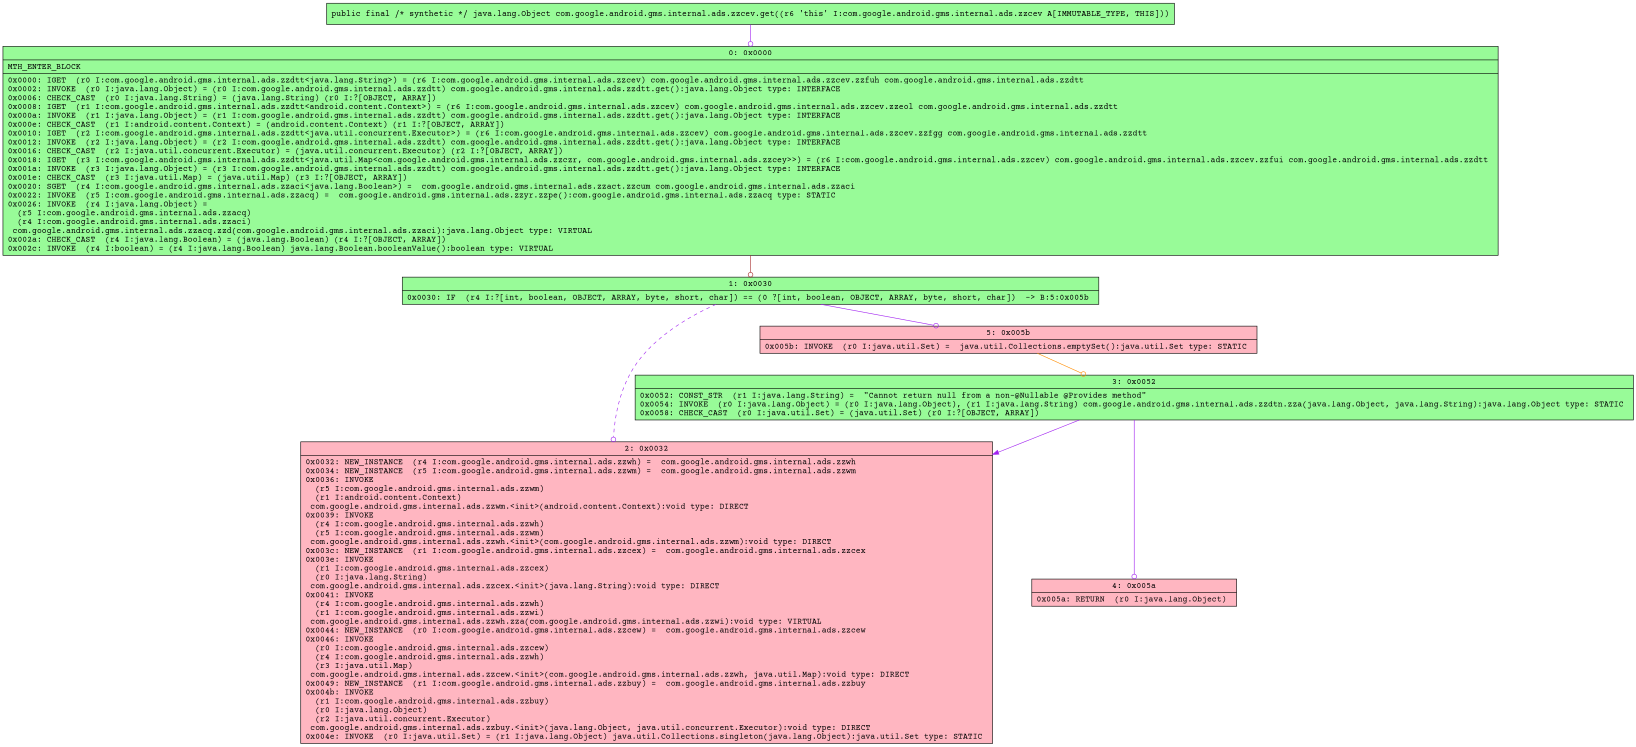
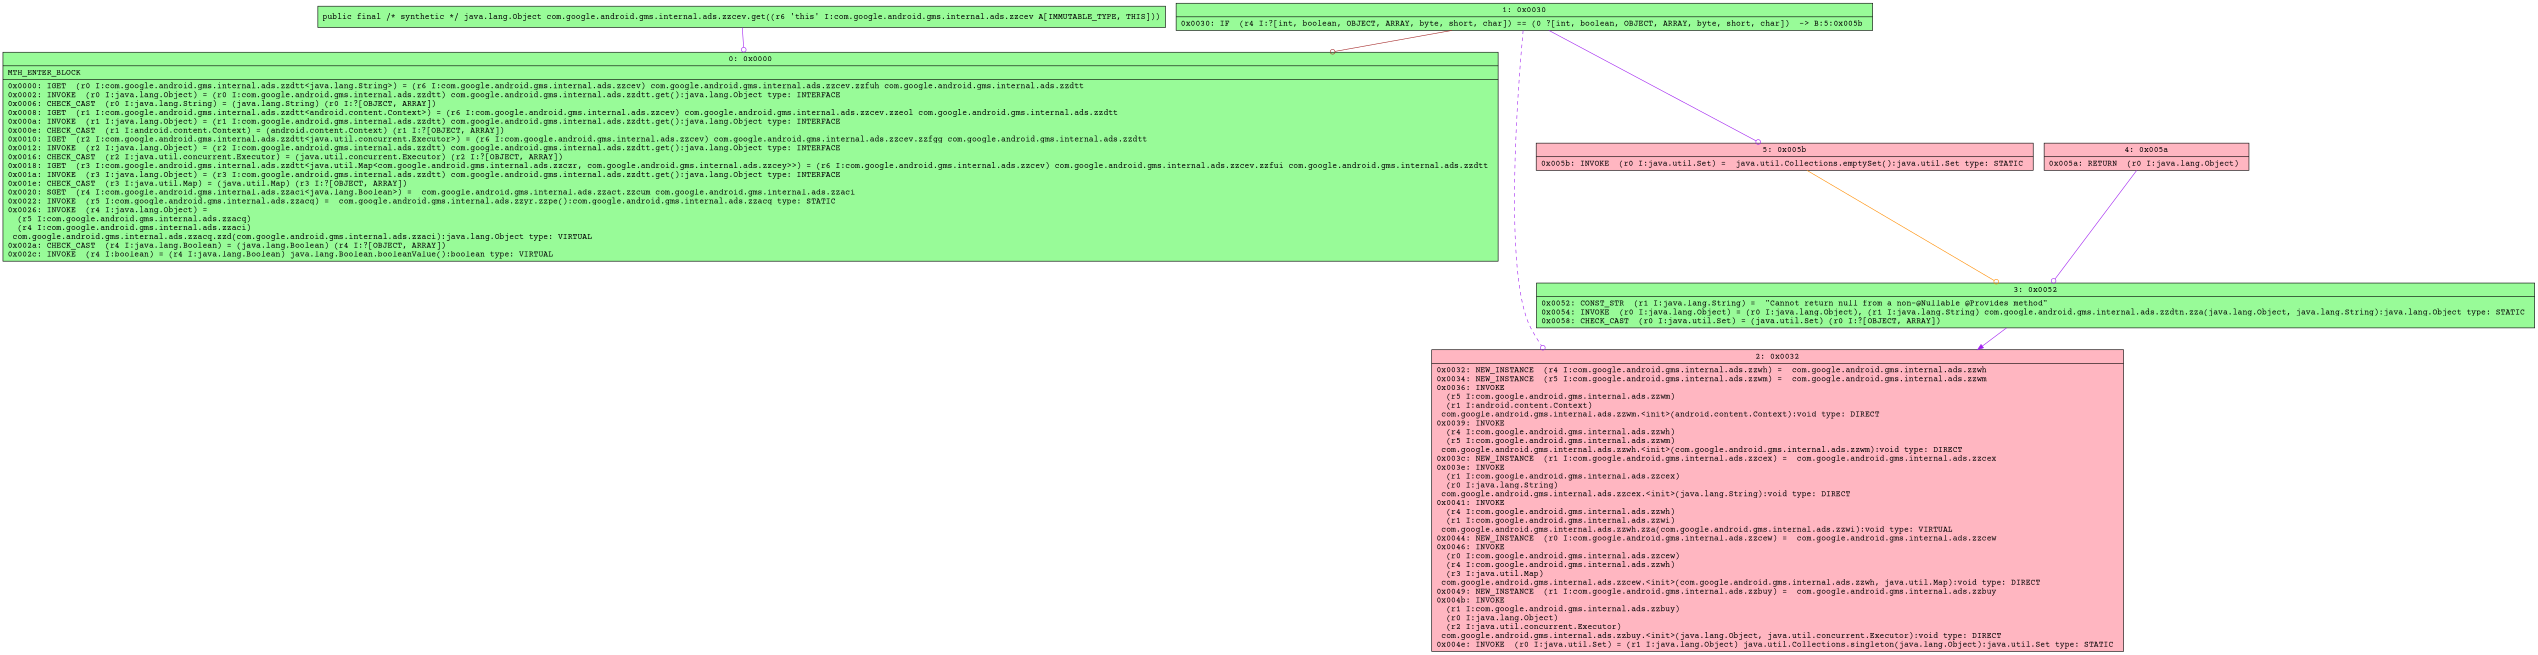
edge "0: 0x0000" -> "1: 0x0030": reversed
edge "3: 0x0052" -> "4: 0x005a": reversed
